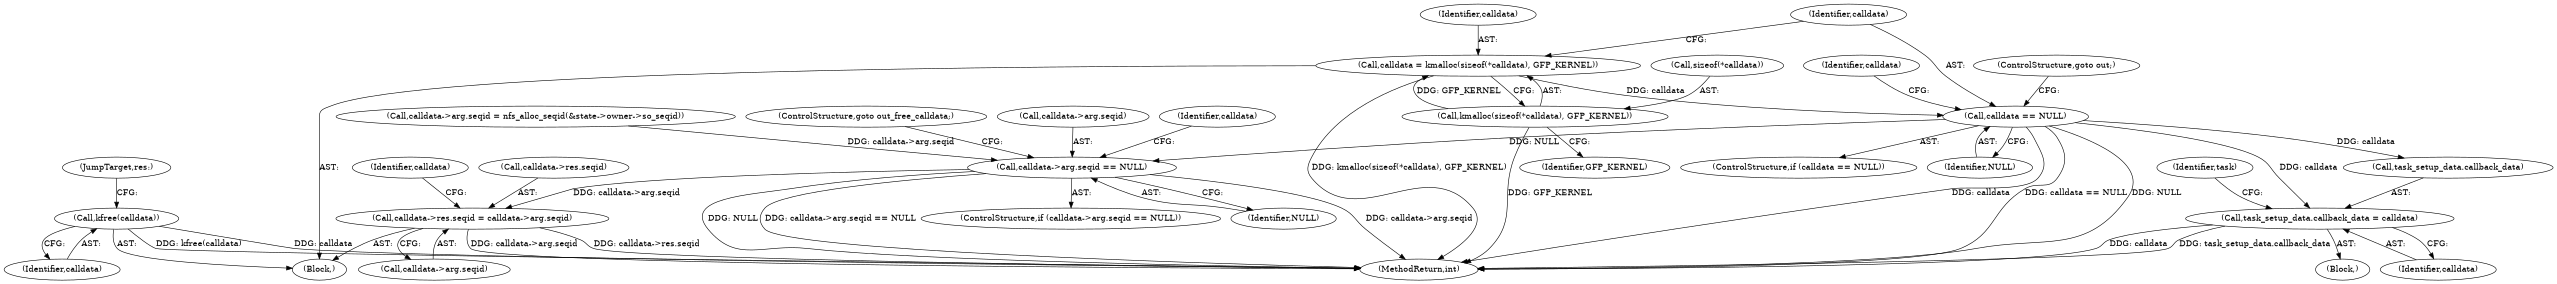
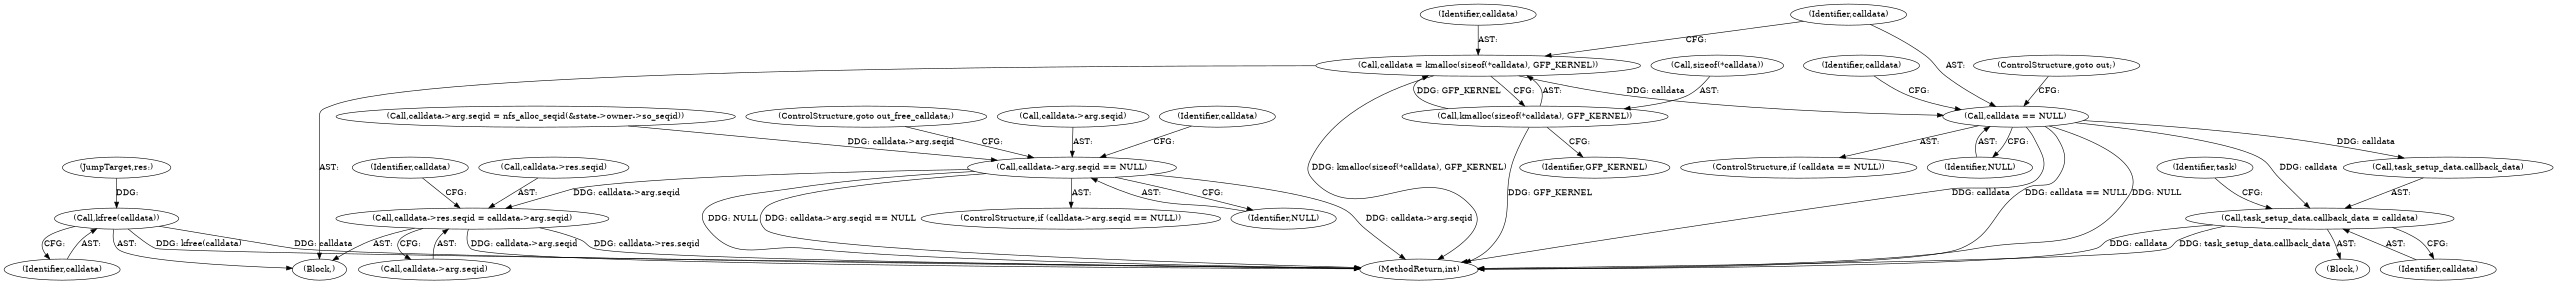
edge "(Call,calldata == NULL)" -> "(Call,calldata->arg.seqid == NULL)": removed, label "DDG: NULL"
edge "(JumpTarget,res:)" -> "(Call,kfree(calldata))": label "CFG: " -> "DDG: "
